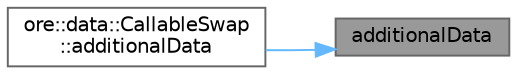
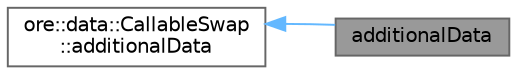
edge "ore::data::CallableSwap ::additionalData" -> "additionalData": reversed
